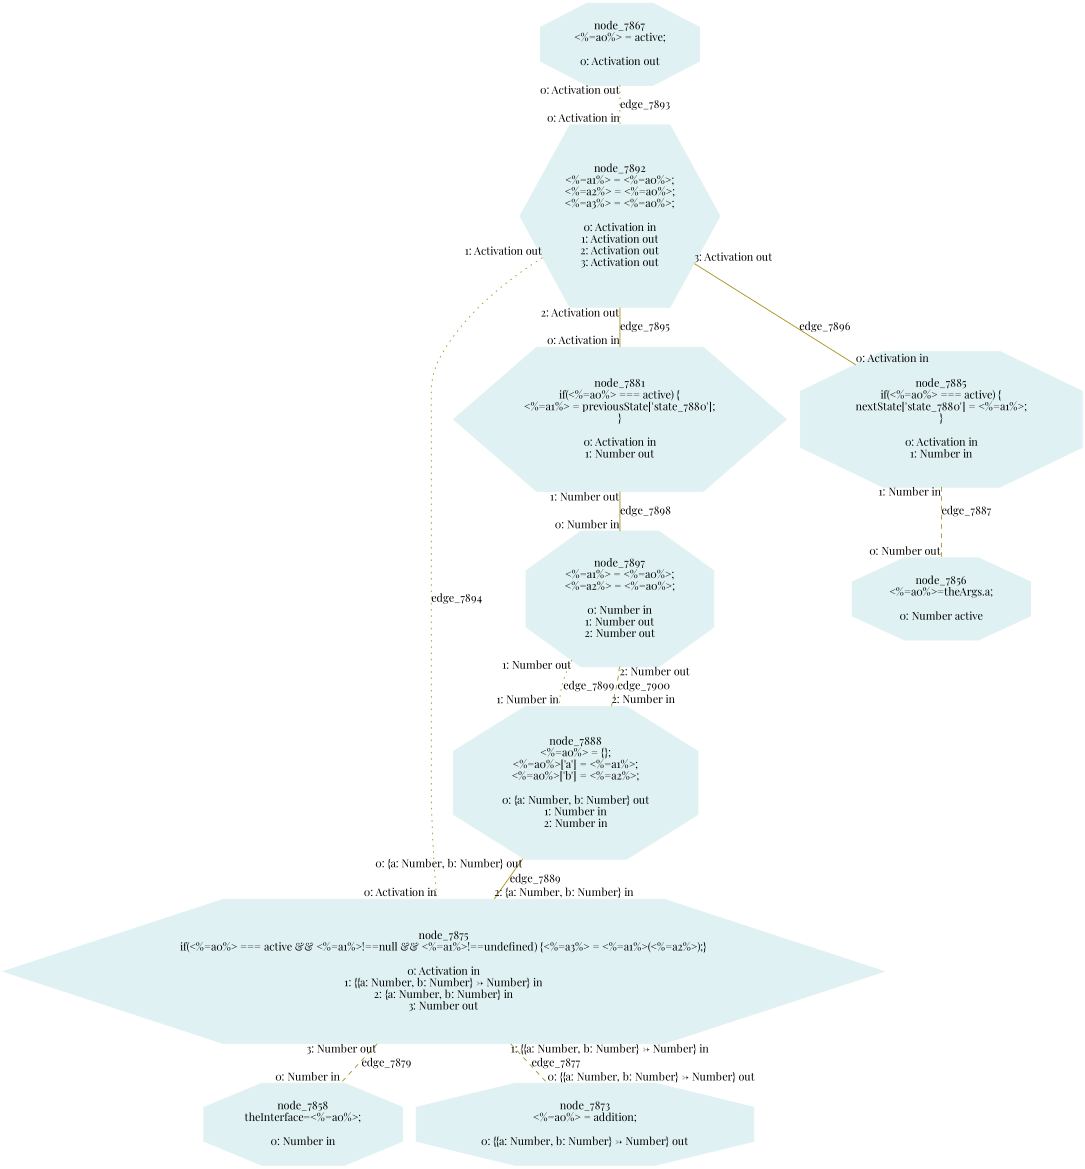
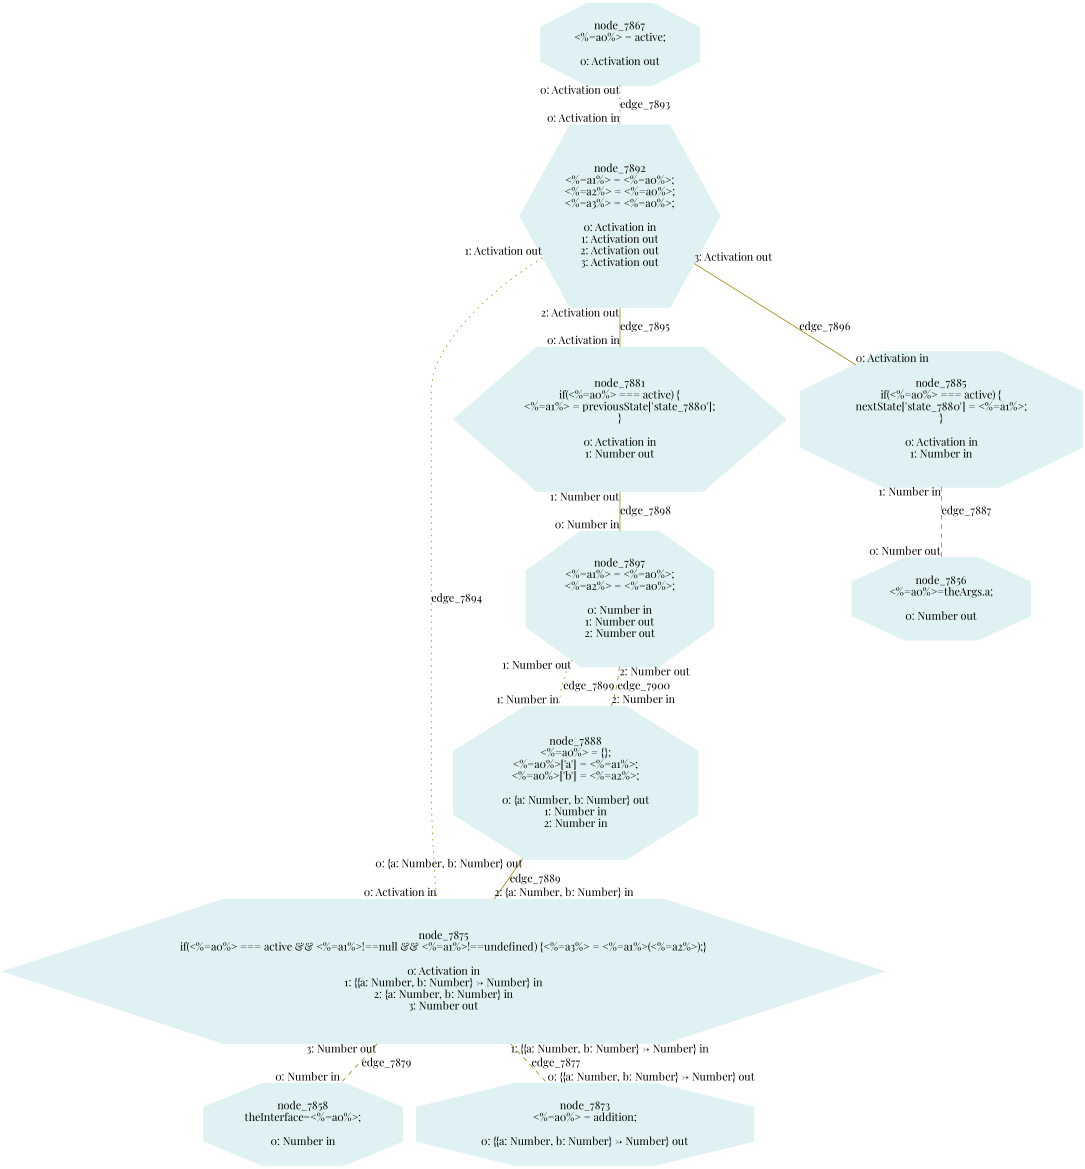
node "node_7856 <%=a0%>=theArgs.a; 0: Number active": label "node_7856 <%=a0%>=theArgs.a; 0: Number active" -> "node_7856 <%=a0%>=theArgs.a; 0: Number out"
